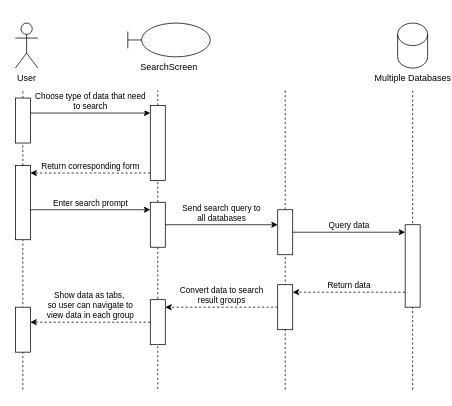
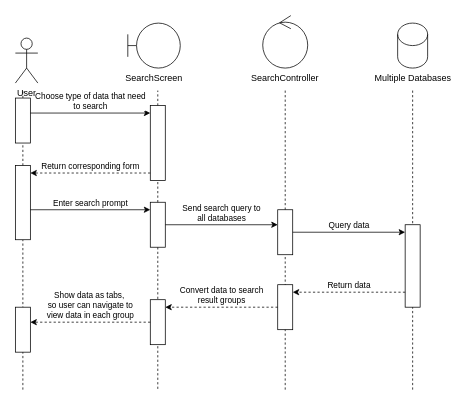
node "SearchScreen": size 83x34 -> 53x45
node "SearchController": added
node "User": moved (27, 45) -> (27, 60)
